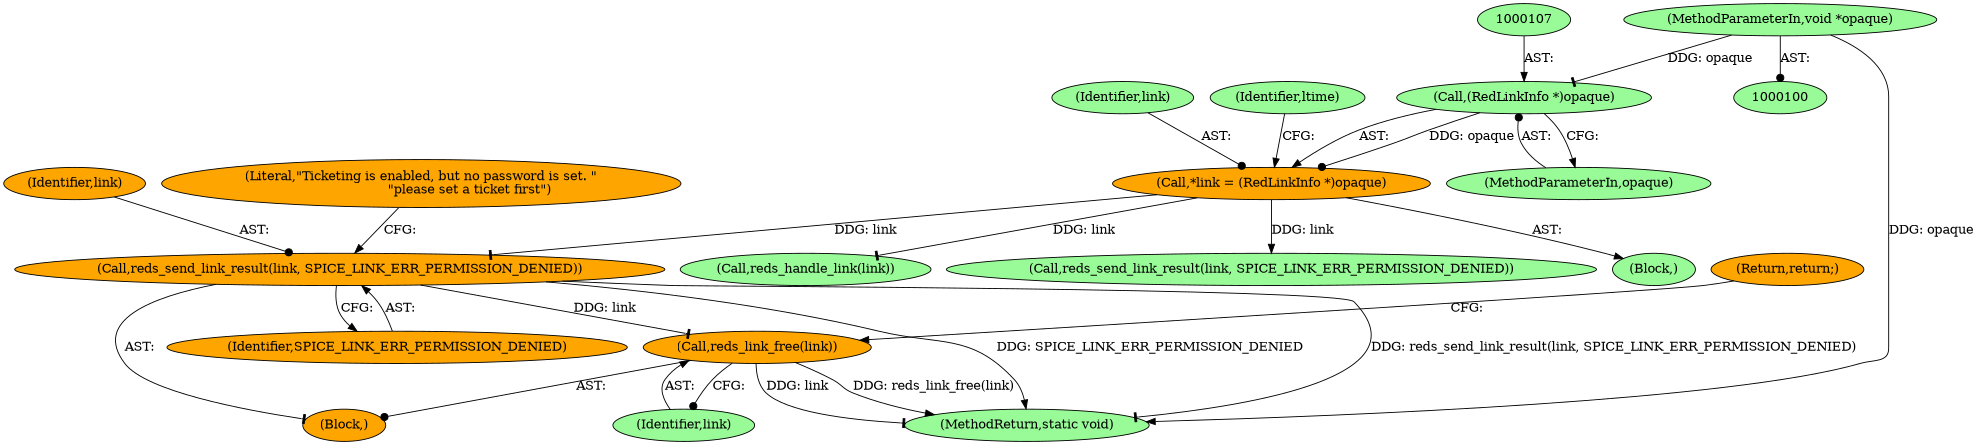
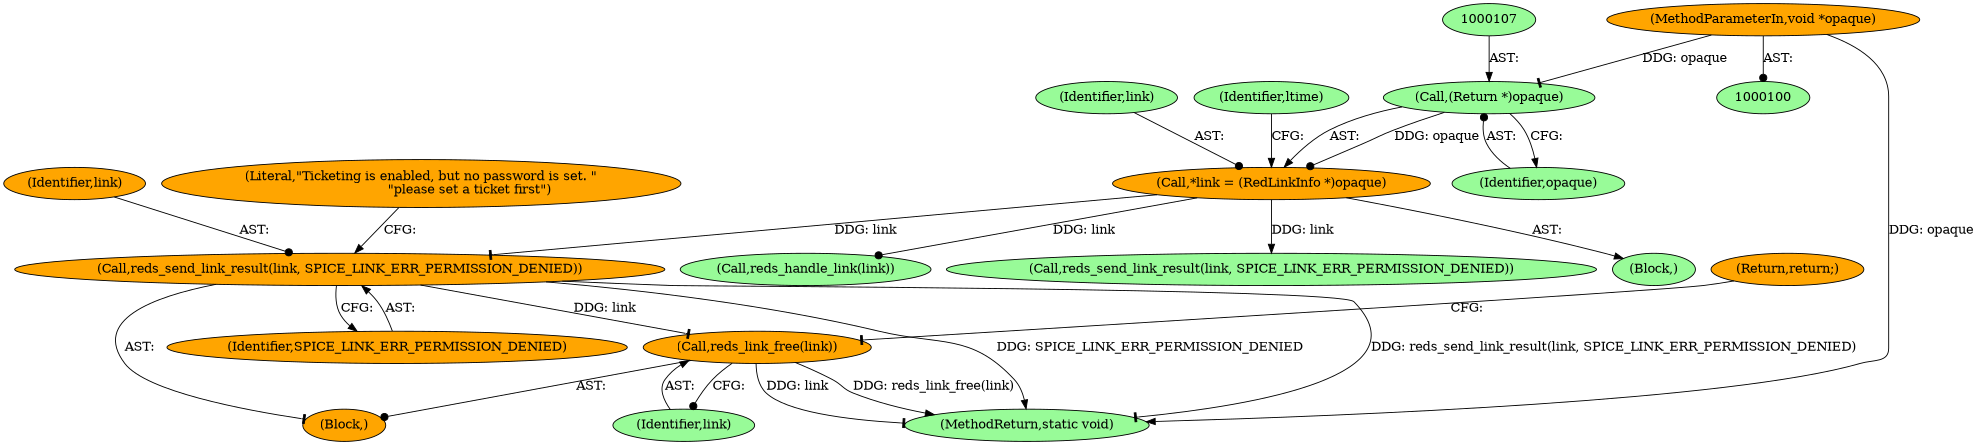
node "(MethodParameterIn,void *opaque)": fillcolor palegreen -> orange
node "(Call,(RedLinkInfo *)opaque)": label "(Call,(RedLinkInfo *)opaque)" -> "(Call,(Return *)opaque)"
node "(MethodParameterIn,opaque)": label "(MethodParameterIn,opaque)" -> "(Identifier,opaque)"
edge "(Call,*link = (RedLinkInfo *)opaque)" -> "(Call,reds_handle_link(link))": arrowhead tee -> dot
edge "(Return,return;)" -> "(Call,reds_link_free(link))": arrowhead normal -> tee
